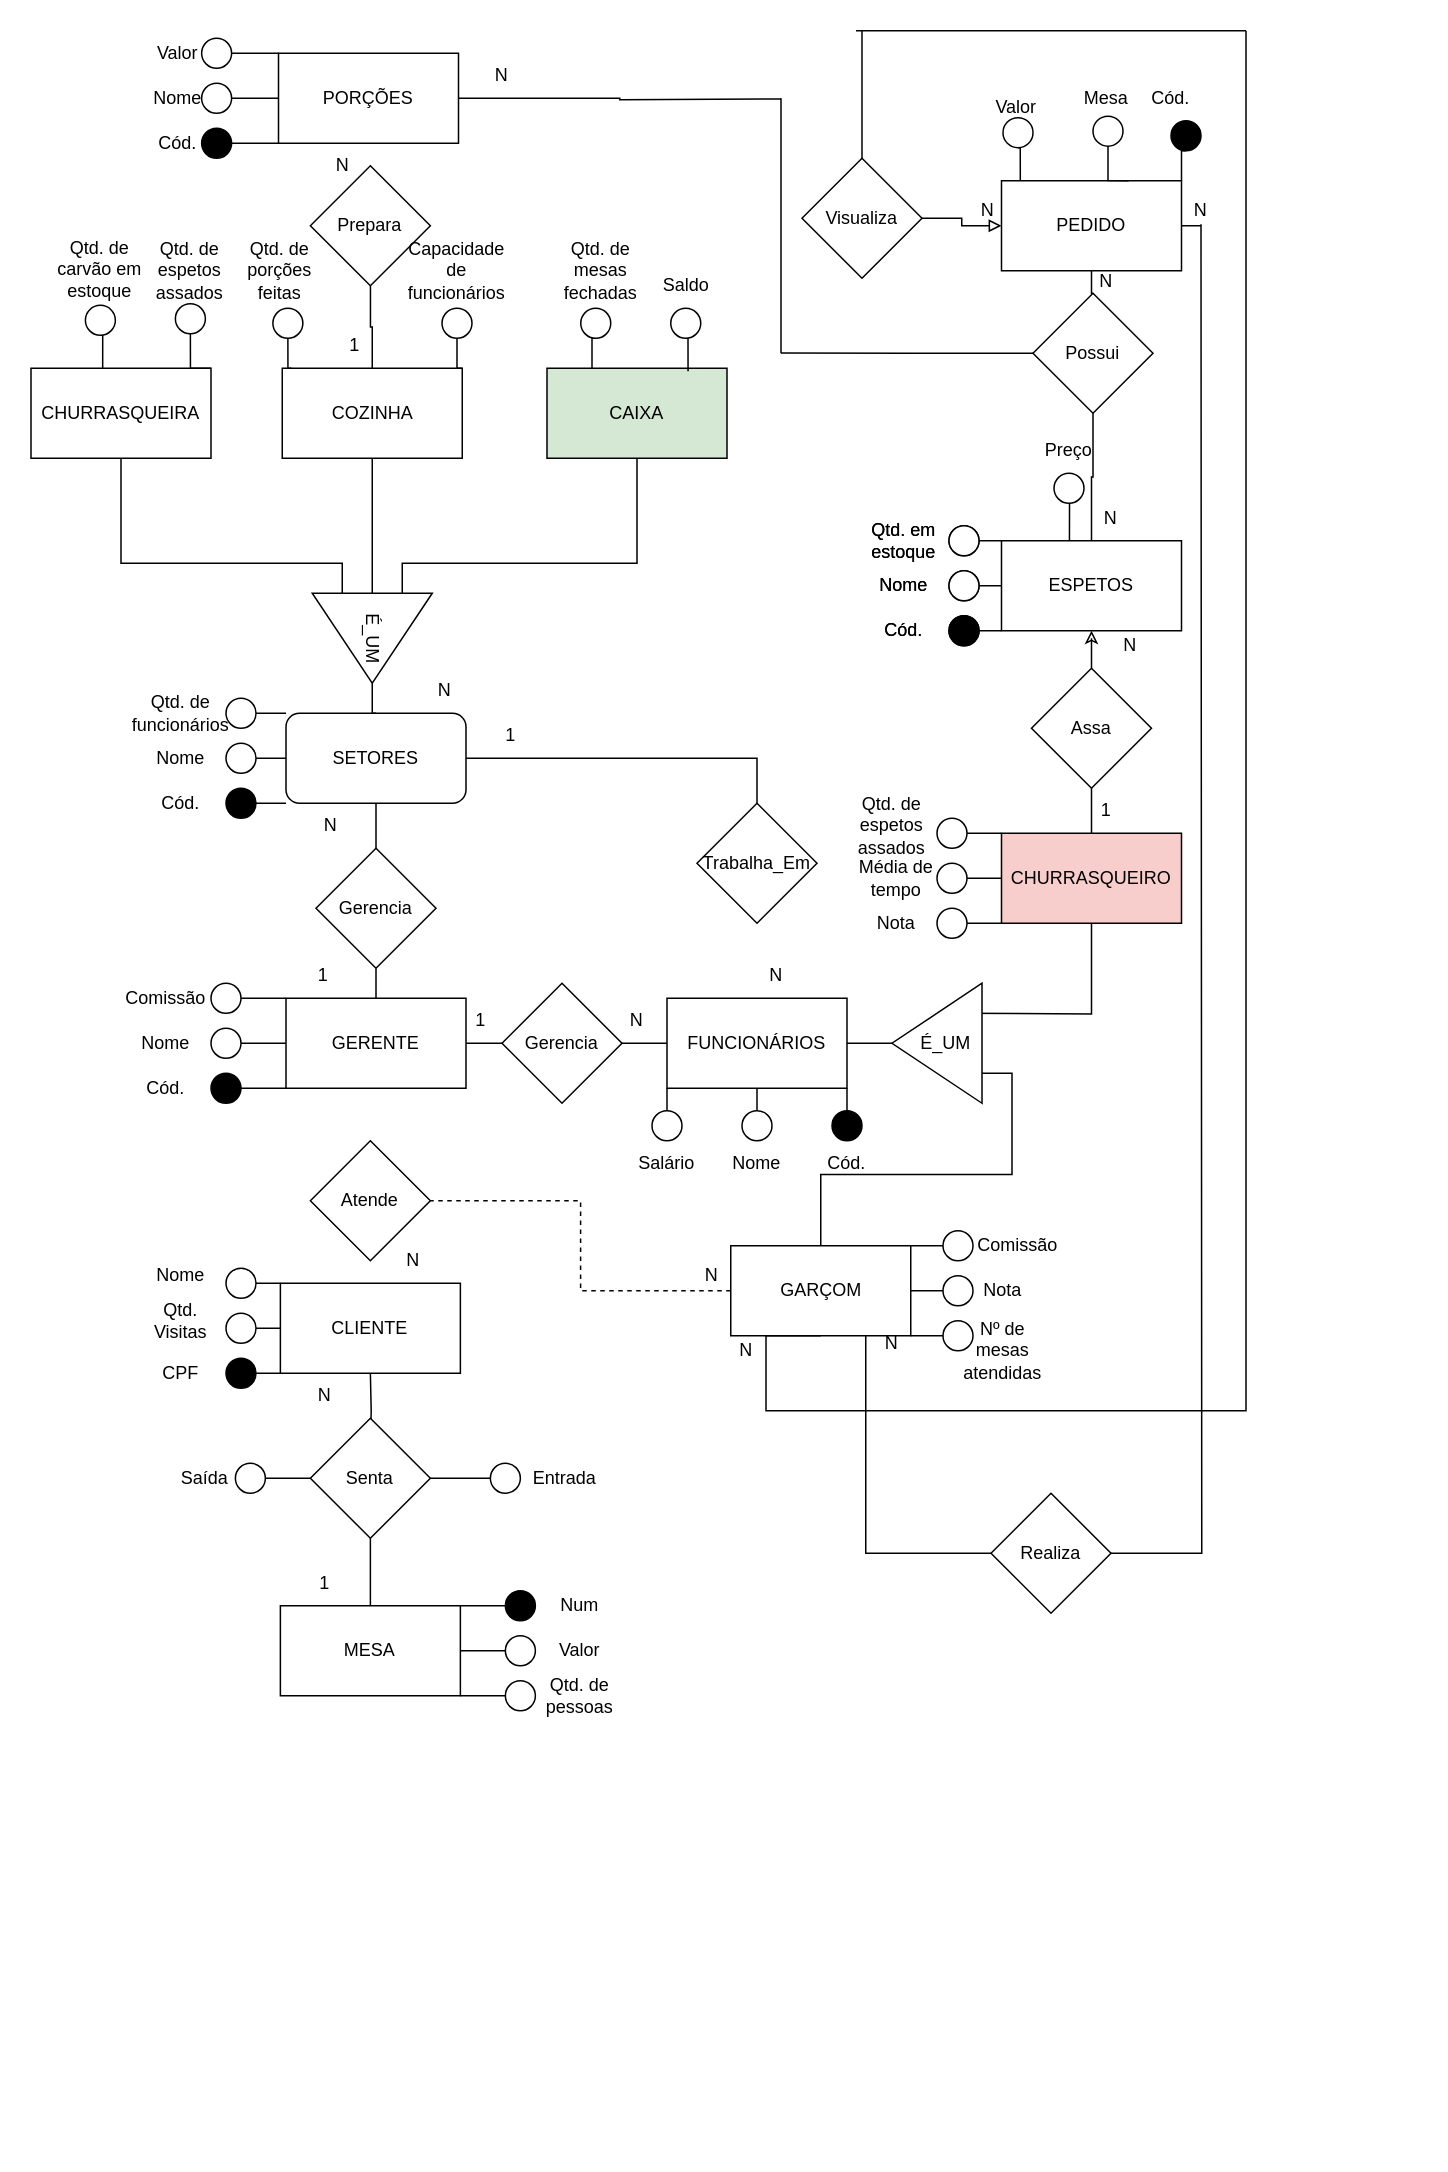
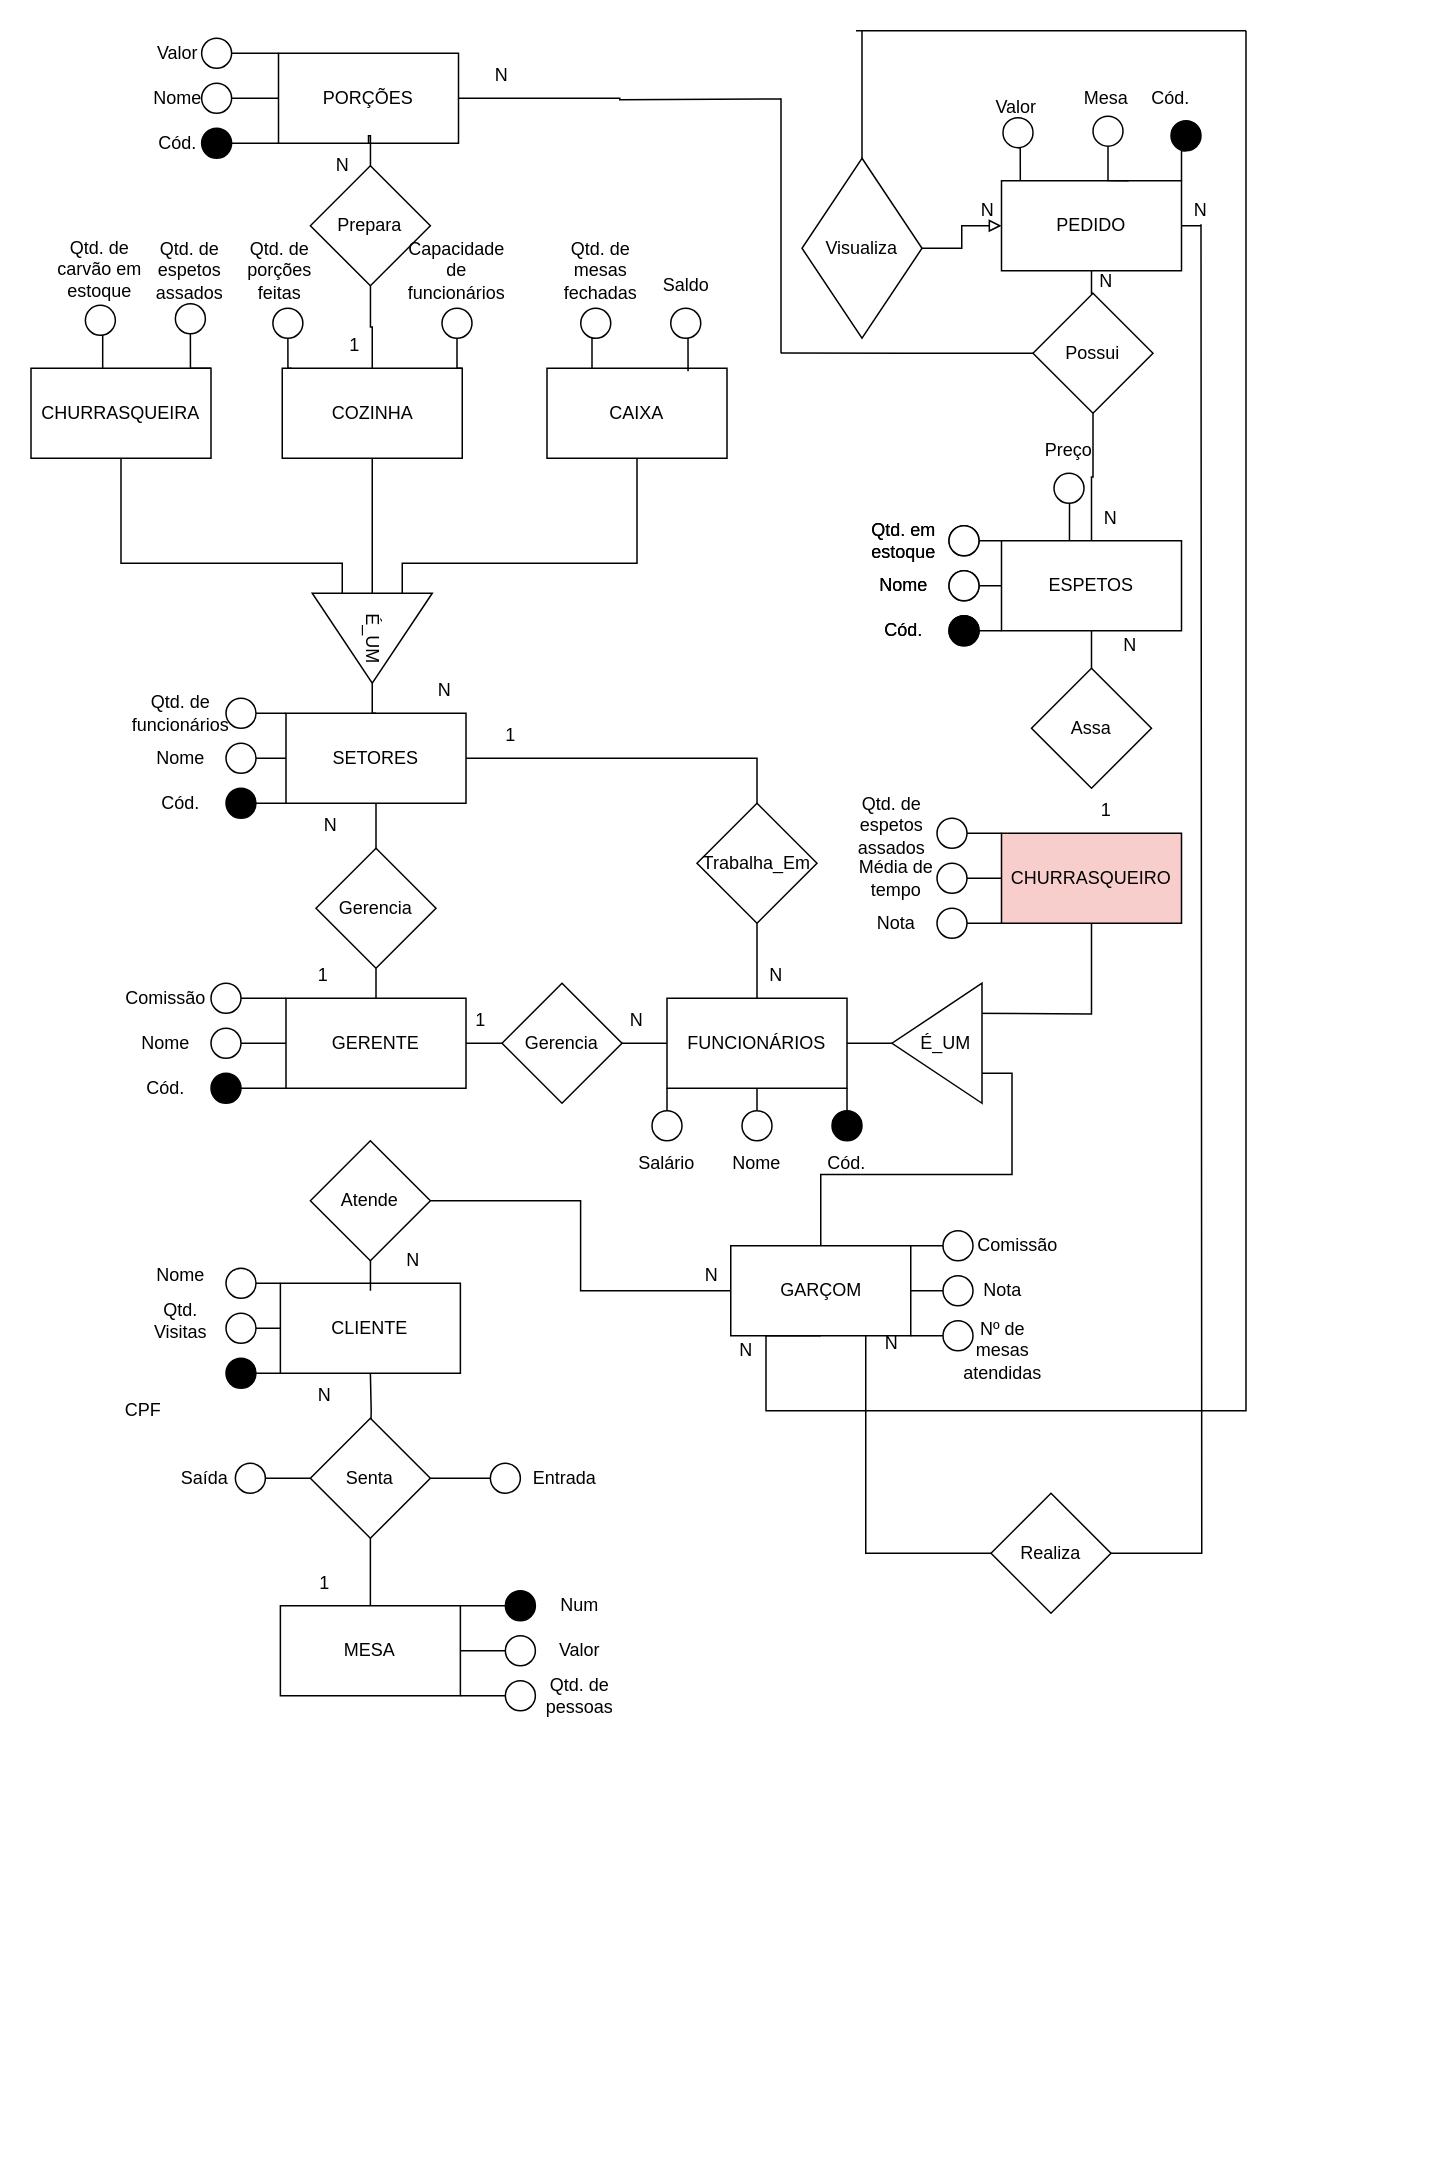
edge "PORÇÕES" -- "Prepara": added
node "Visualiza": size 120x120 -> 120x180
node "CAIXA": fillcolor #d5e8d4 -> #ffffff
edge "Assa" -> "ESPETOS": arrowhead classic -> none
node "SETORES": shape rounded rectangle -> rectangle
edge "Assa" -- "CHURRASQUEIRO": removed
edge "Trabalha_Em" -- "FUNCIONÁRIOS": added
edge "Atende" -- "GARÇOM": style dashed -> solid
edge "Atende" -- "CLIENTE": added
node "CPF": moved (181, 1373) -> (143, 1411)
